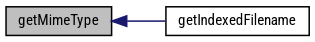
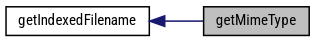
edge "getIndexedFilename" -> "getMimeType": reversed
